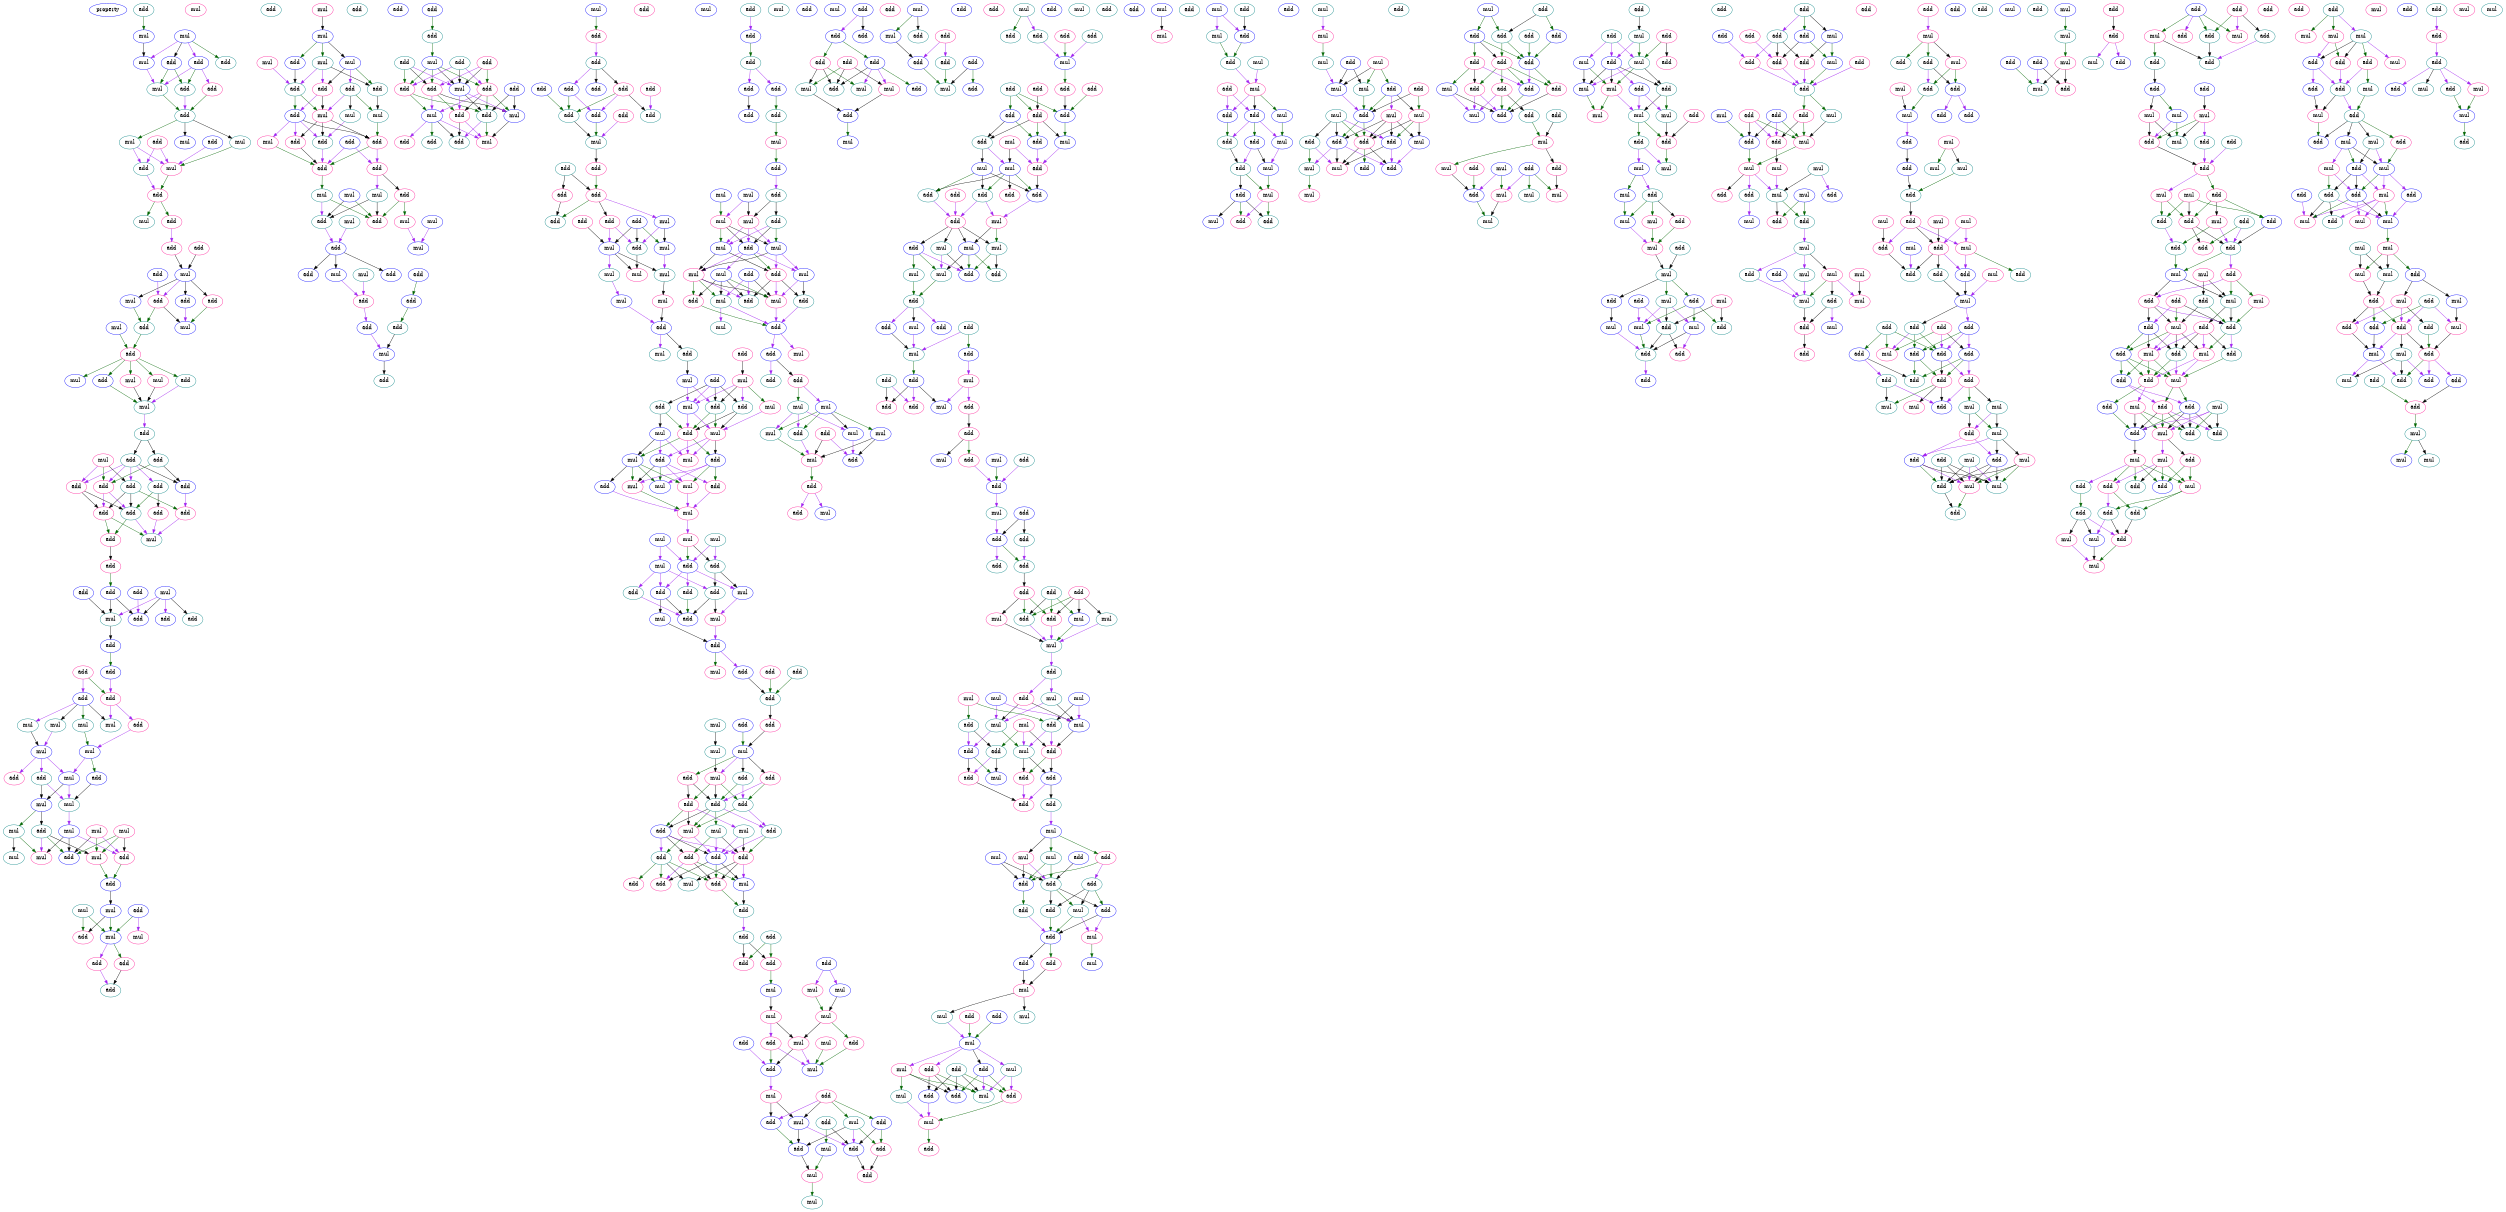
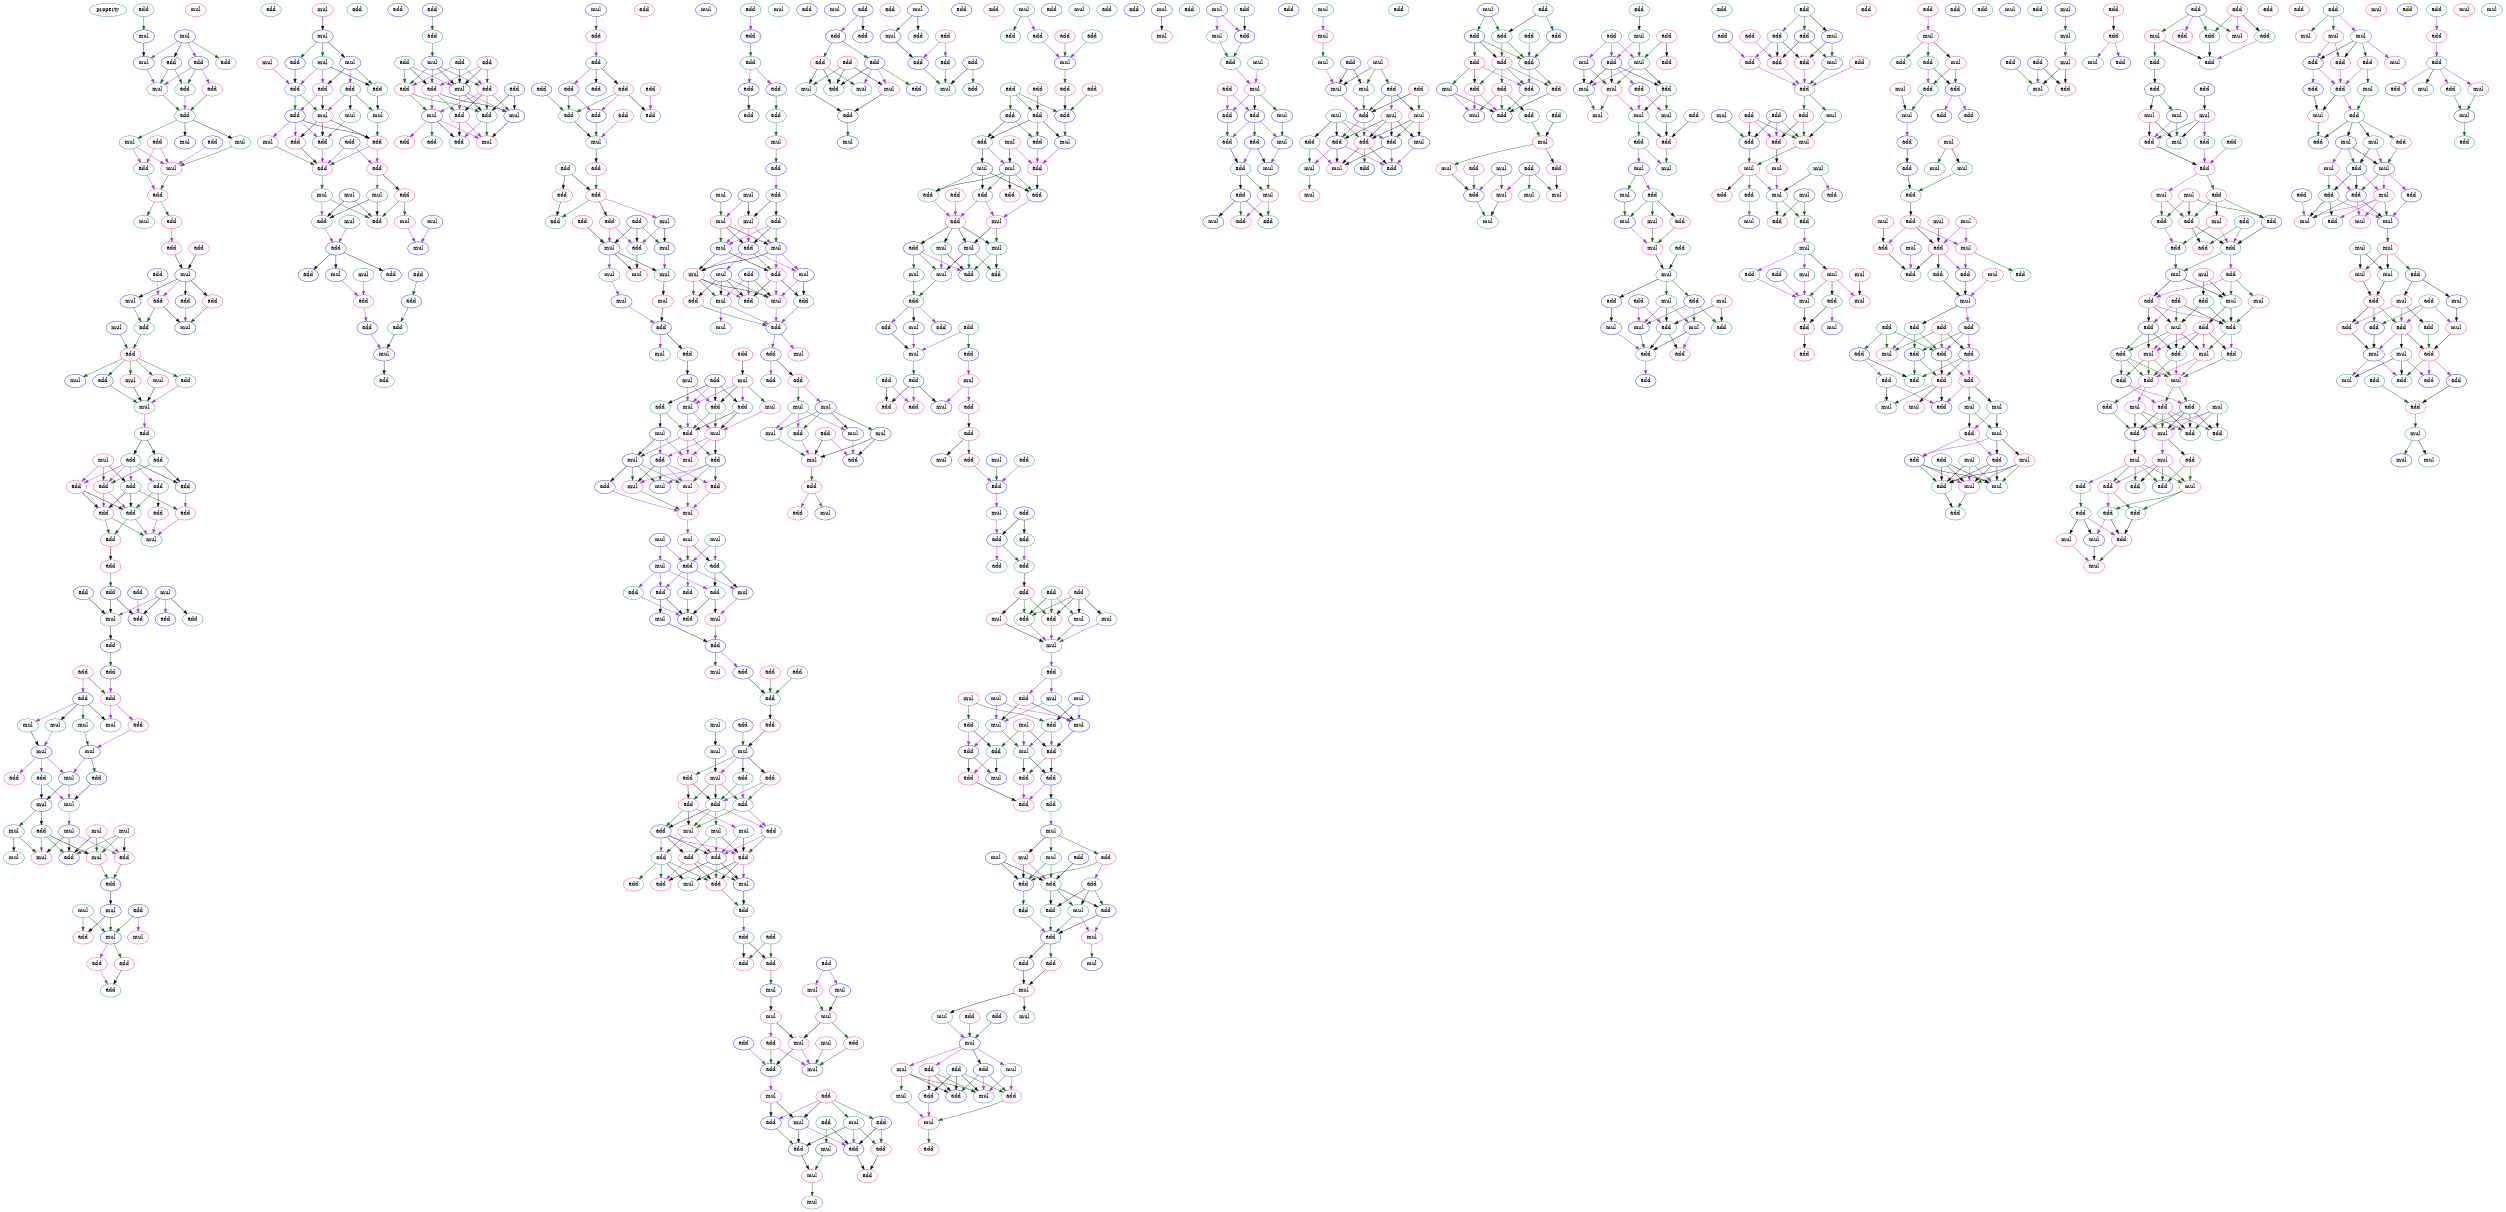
node "property": color blue -> teal
